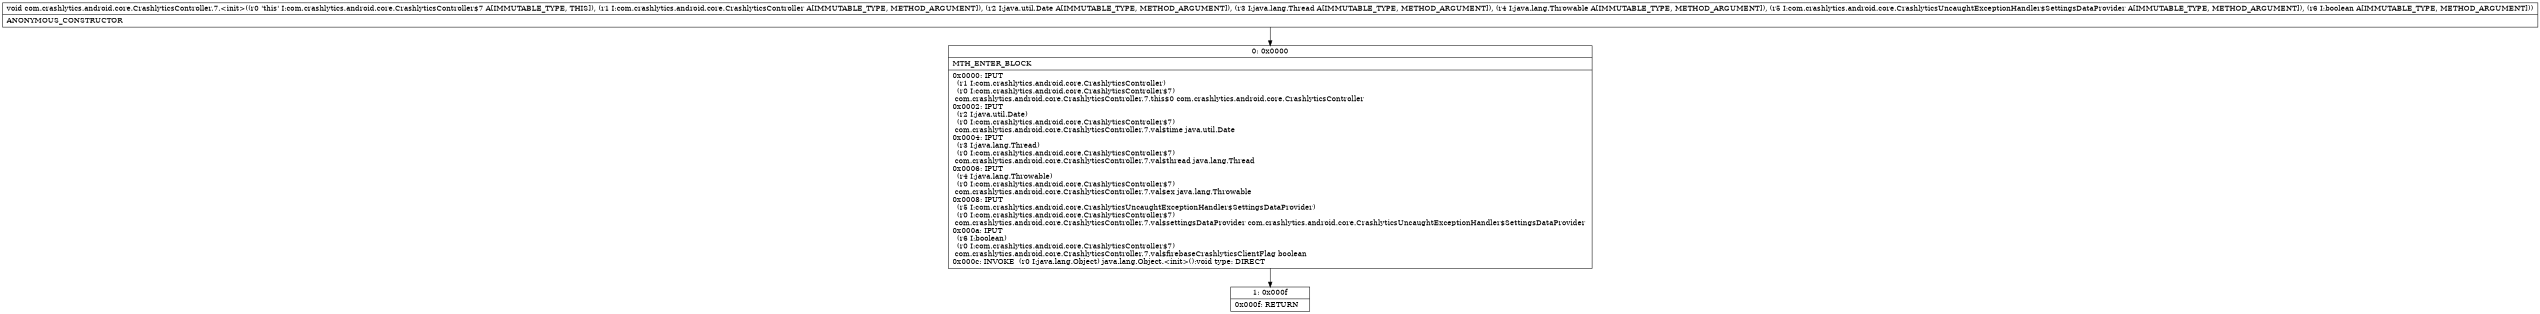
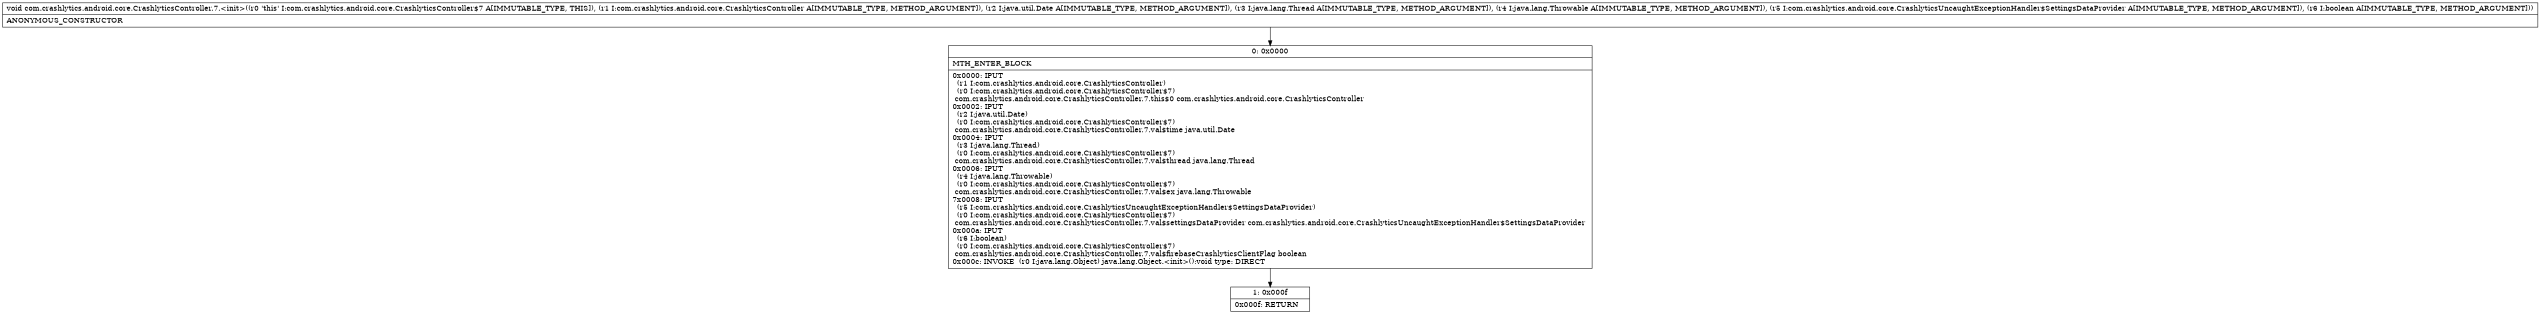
node "0: 0x0000": text "0x0008: IPUT" -> "7x0008: IPUT"
